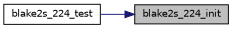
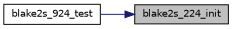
node "blake2s_224_test": label "blake2s_224_test" -> "blake2s_924_test"
